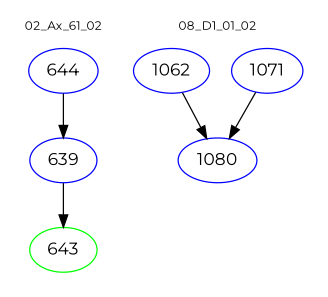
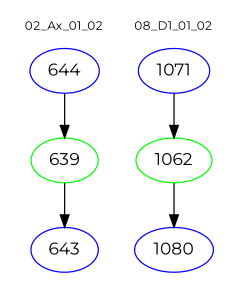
cluster "02_Ax_61_02": label "02_Ax_61_02" -> "02_Ax_01_02"
node "1062": color blue -> green
edge "1071" -> "1080": now "1071" -> "1062"
node "639": color blue -> green
node "643": color green -> blue
